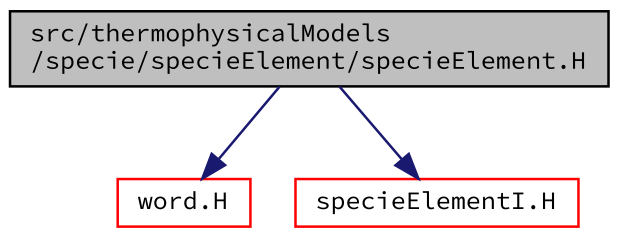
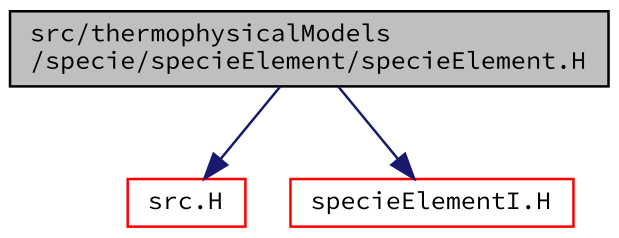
node "word.H": label "word.H" -> "src.H"
